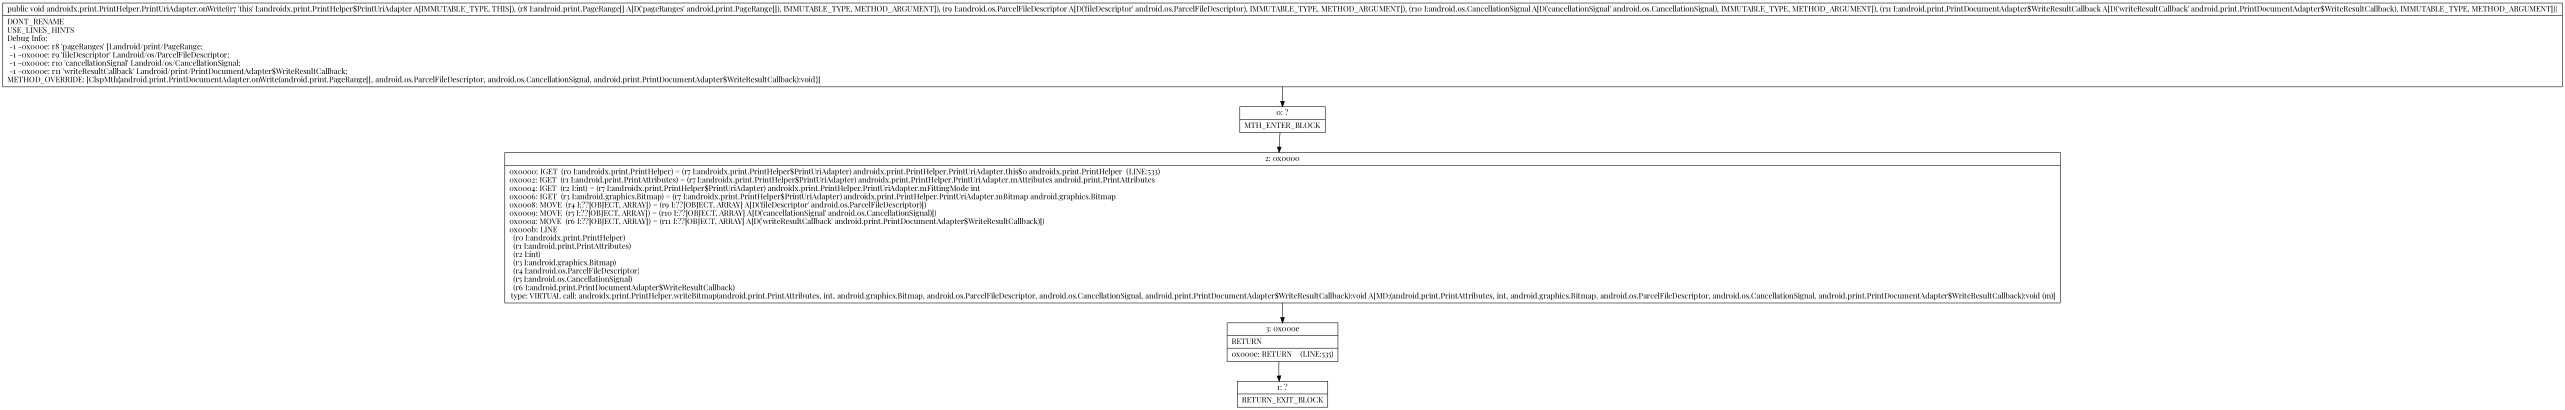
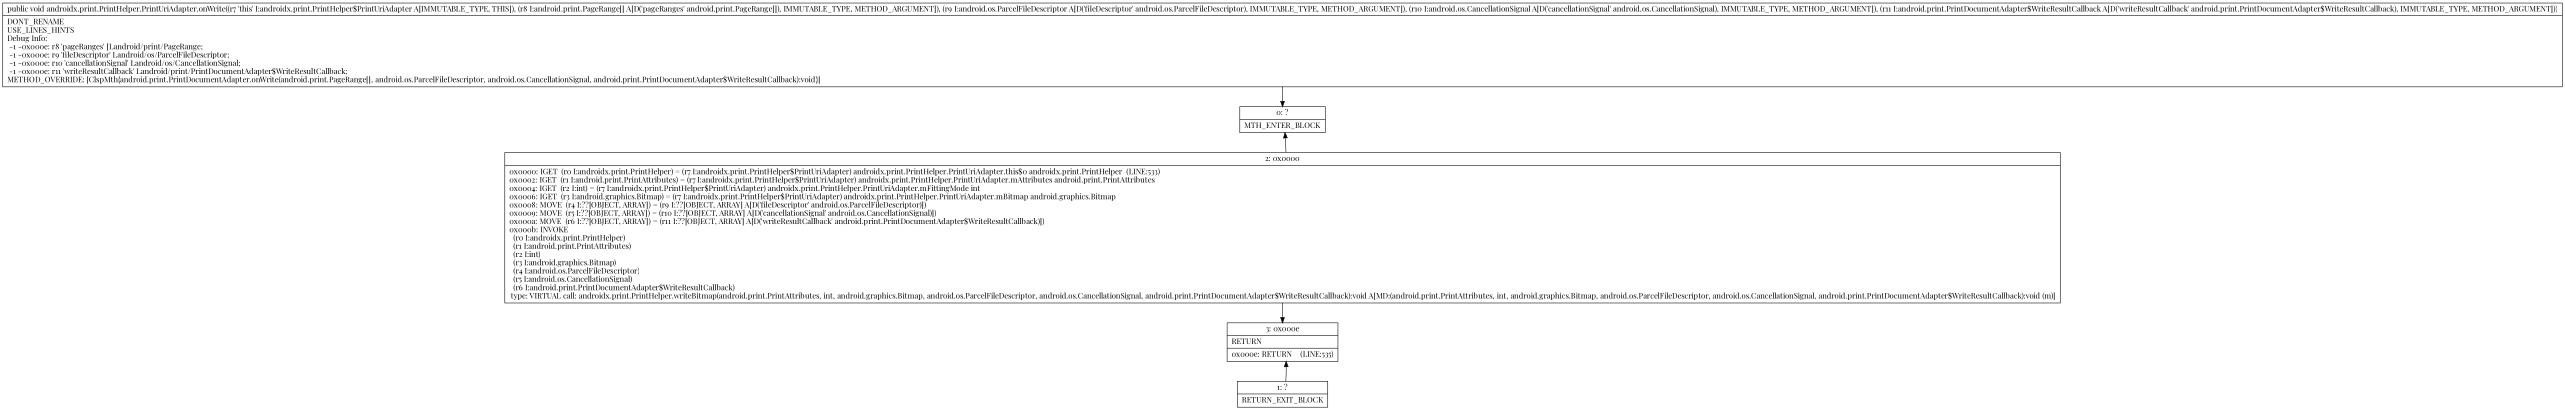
edge "0: ?" -> "2: 0x0000": reversed
node "2: 0x0000": text "0x000b: LINE" -> "0x000b: INVOKE"
edge "3: 0x000e" -> "1: ?": reversed
